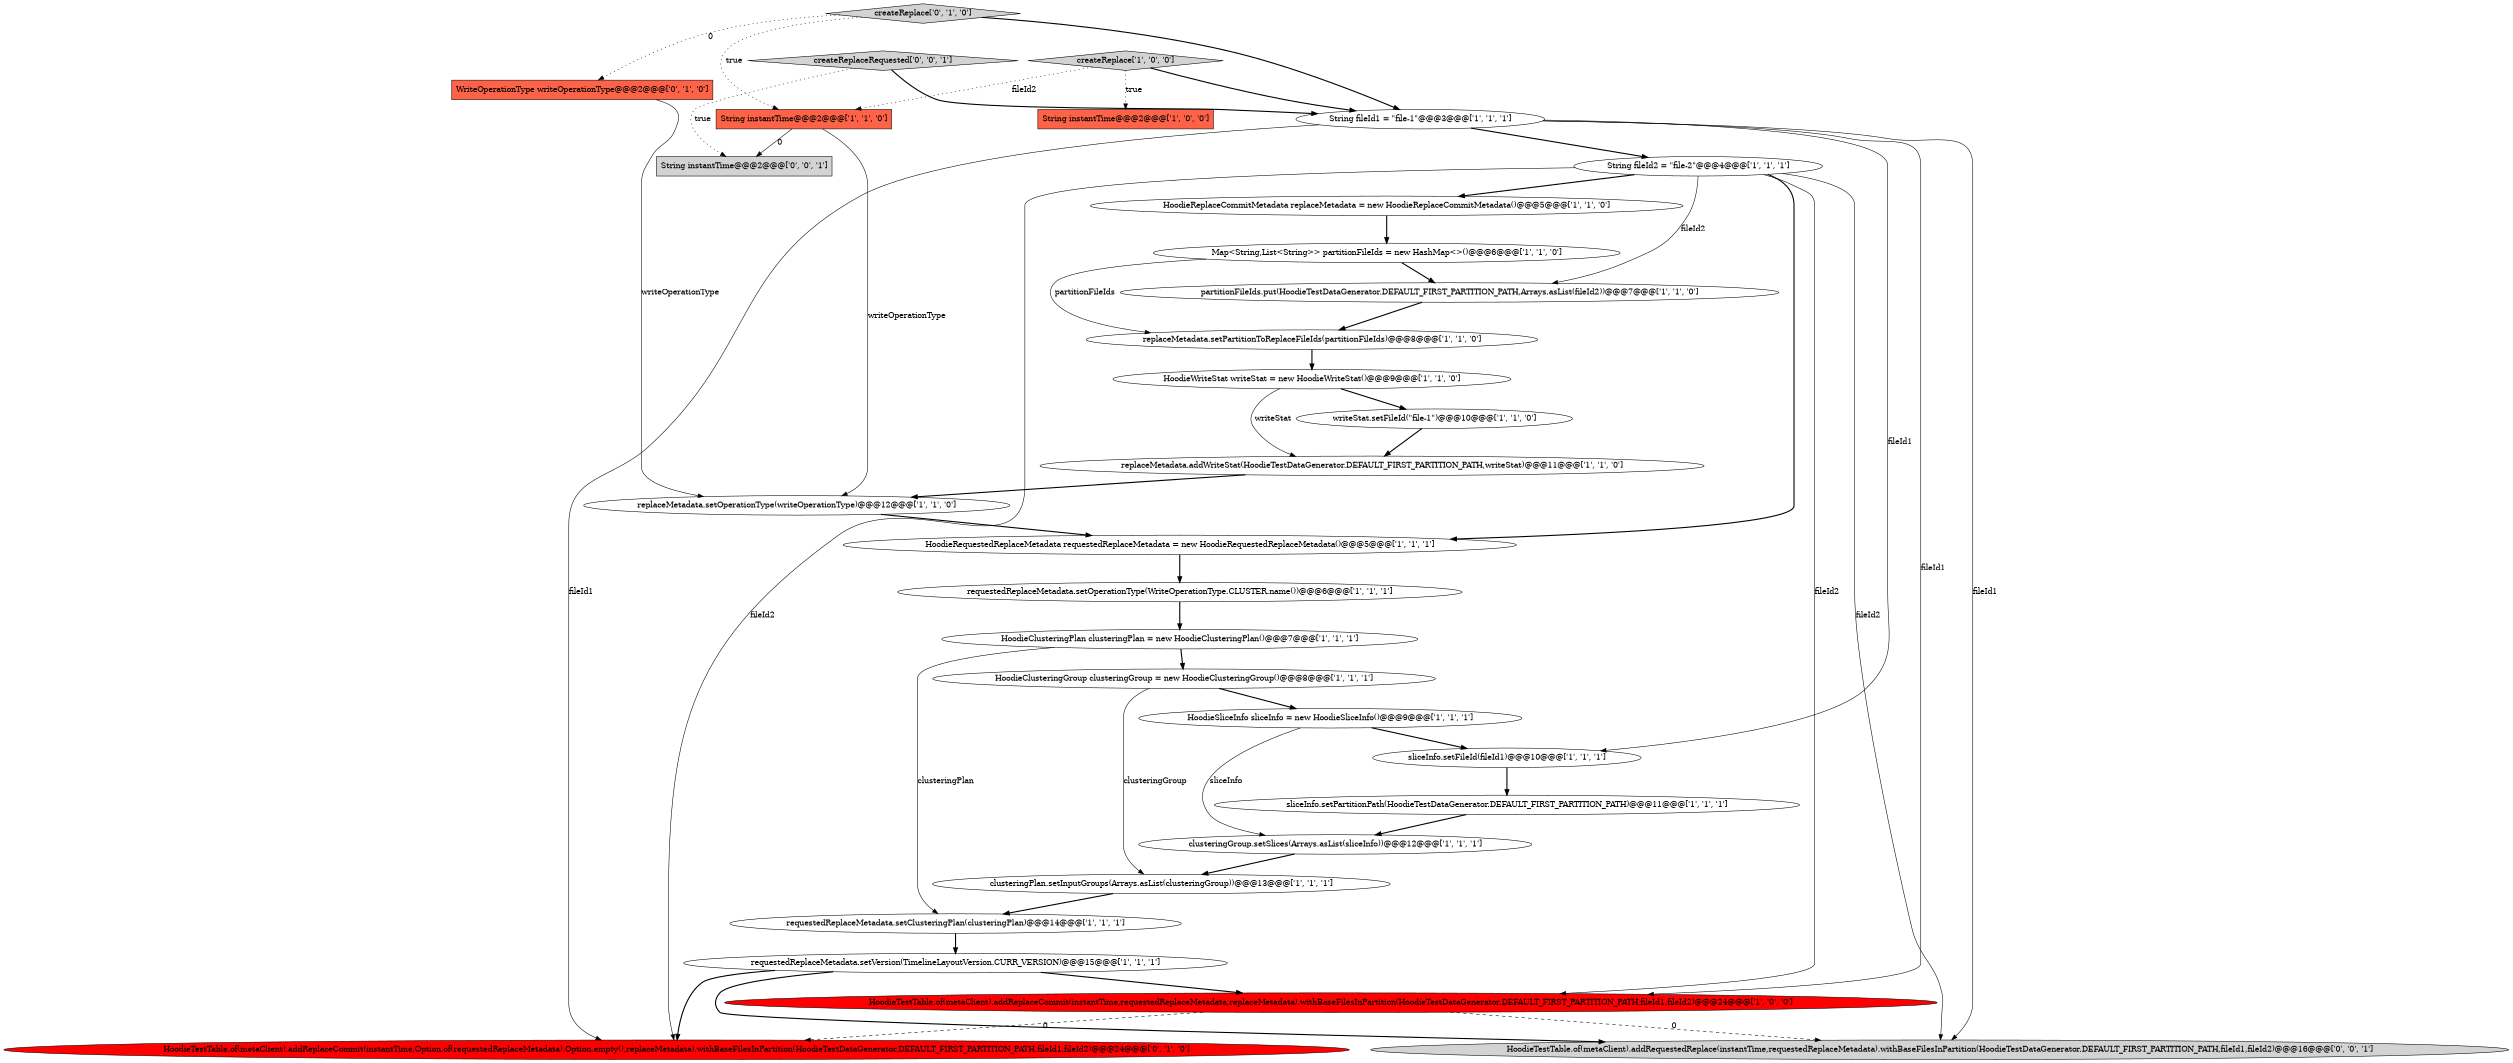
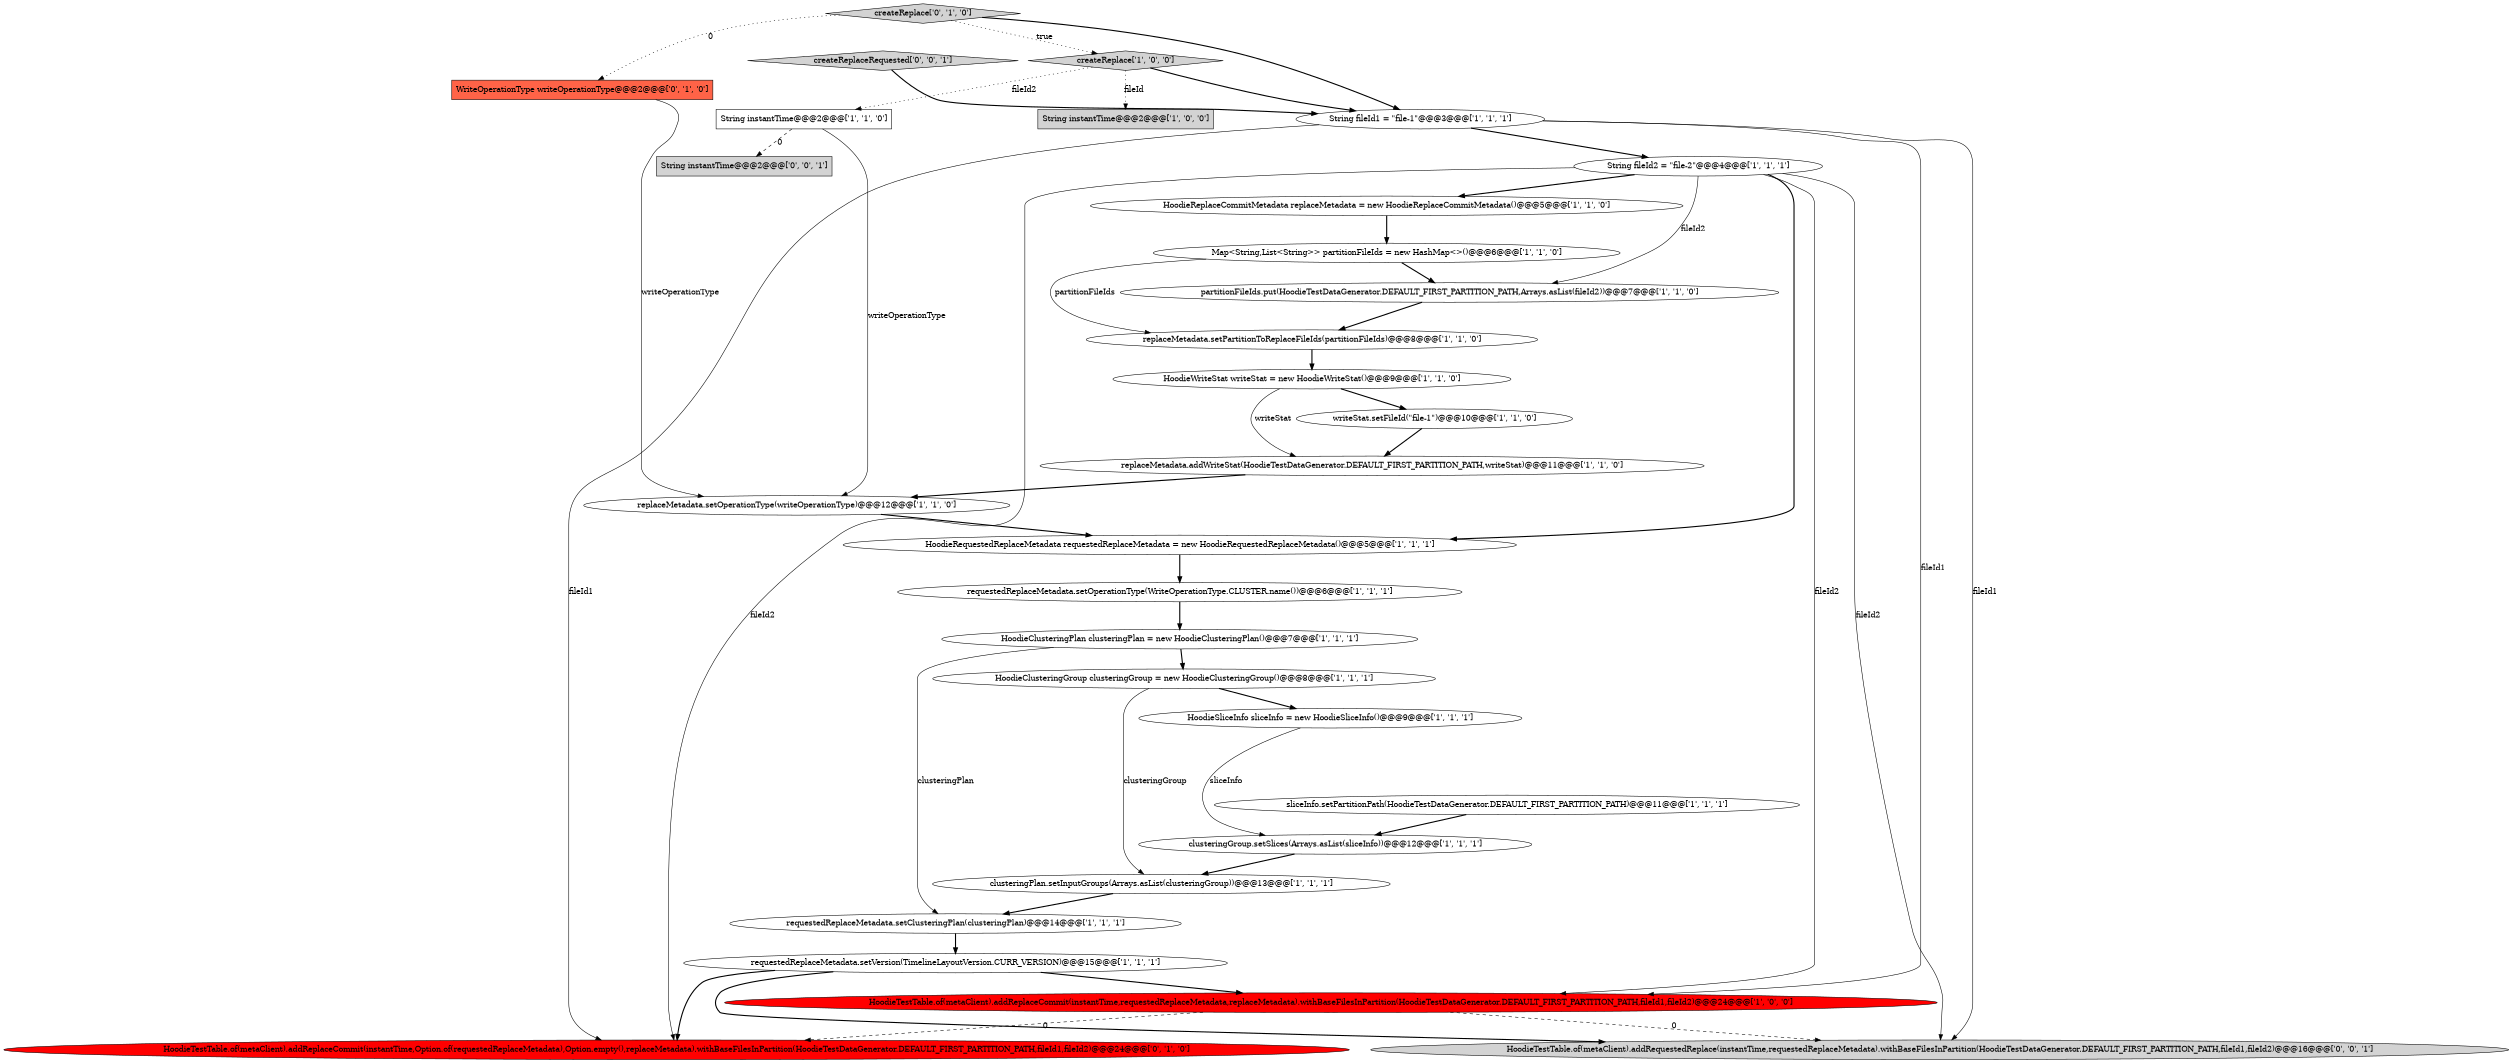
edge "createReplace['0', '1', '0']" -> "String instantTime@@@2@@@['1', '1', '0']": now "createReplace['0', '1', '0']" -> "createReplace['1', '0', '0']"
edge "createReplace['1', '0', '0']" -> "String instantTime@@@2@@@['1', '0', '0']": label "true" -> "fileId"
edge "createReplaceRequested['0', '0', '1']" -> "String instantTime@@@2@@@['0', '0', '1']": removed, label "true"
node "String instantTime@@@2@@@['1', '1', '0']": fillcolor tomato -> white
node "String instantTime@@@2@@@['1', '0', '0']": fillcolor tomato -> lightgray
edge "String instantTime@@@2@@@['1', '1', '0']" -> "String instantTime@@@2@@@['0', '0', '1']": style solid -> dashed
node "sliceInfo.setFileId(fileId1)@@@10@@@['1', '1', '1']": removed
